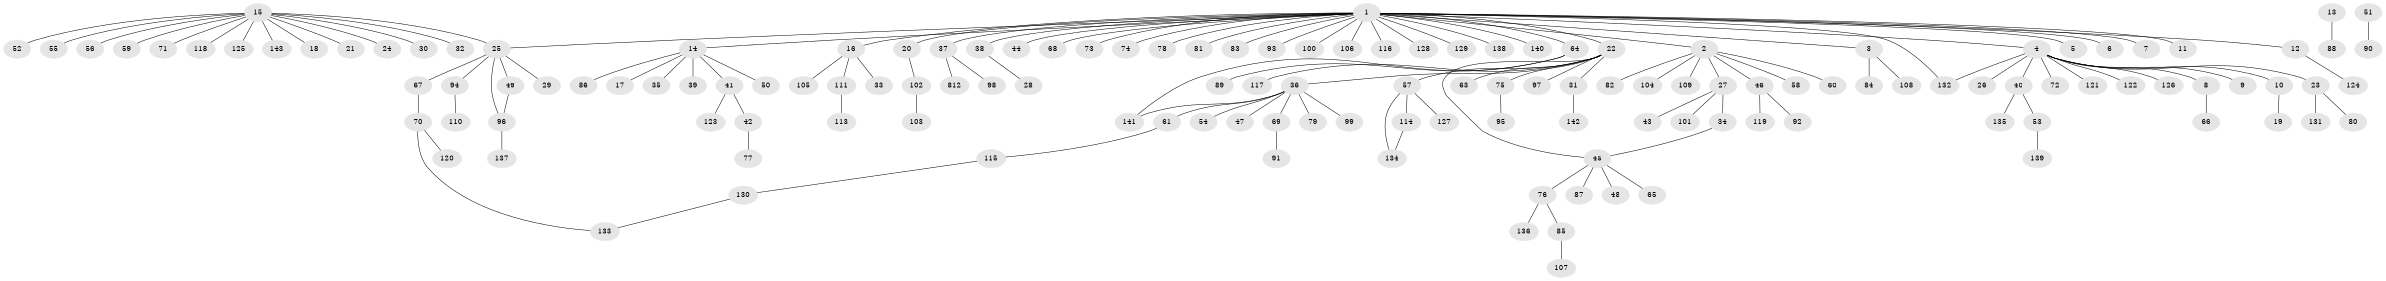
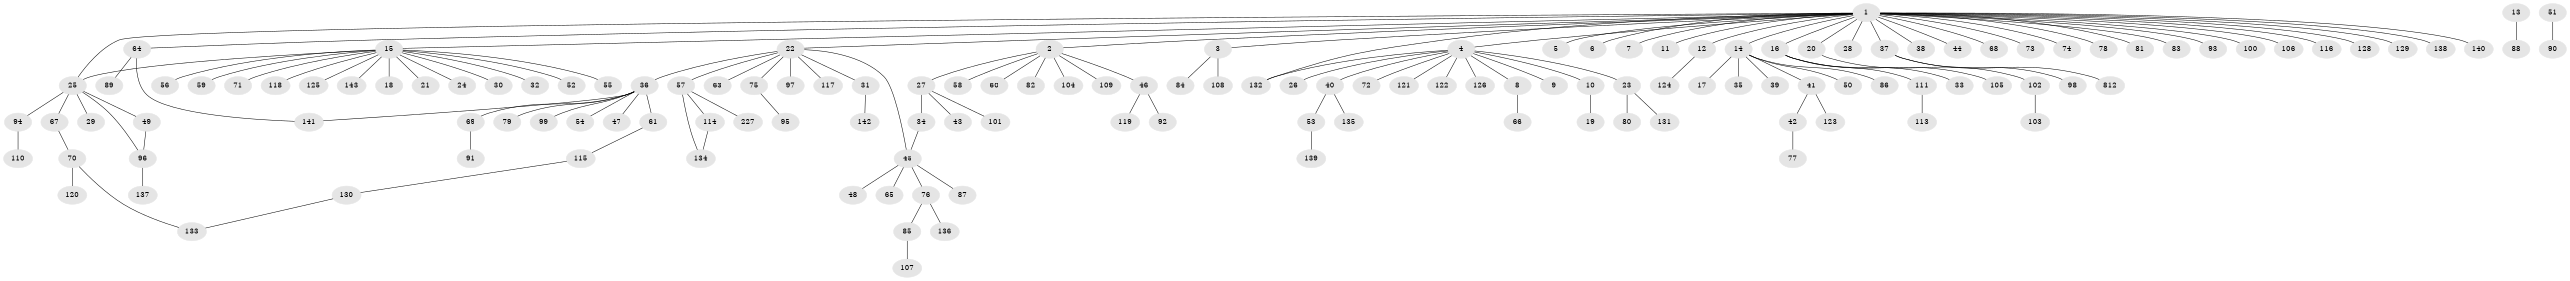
edge "1" -- "15": added
edge "38" -- "28": now "1" -- "28"
node "127": label "127" -> "227"
